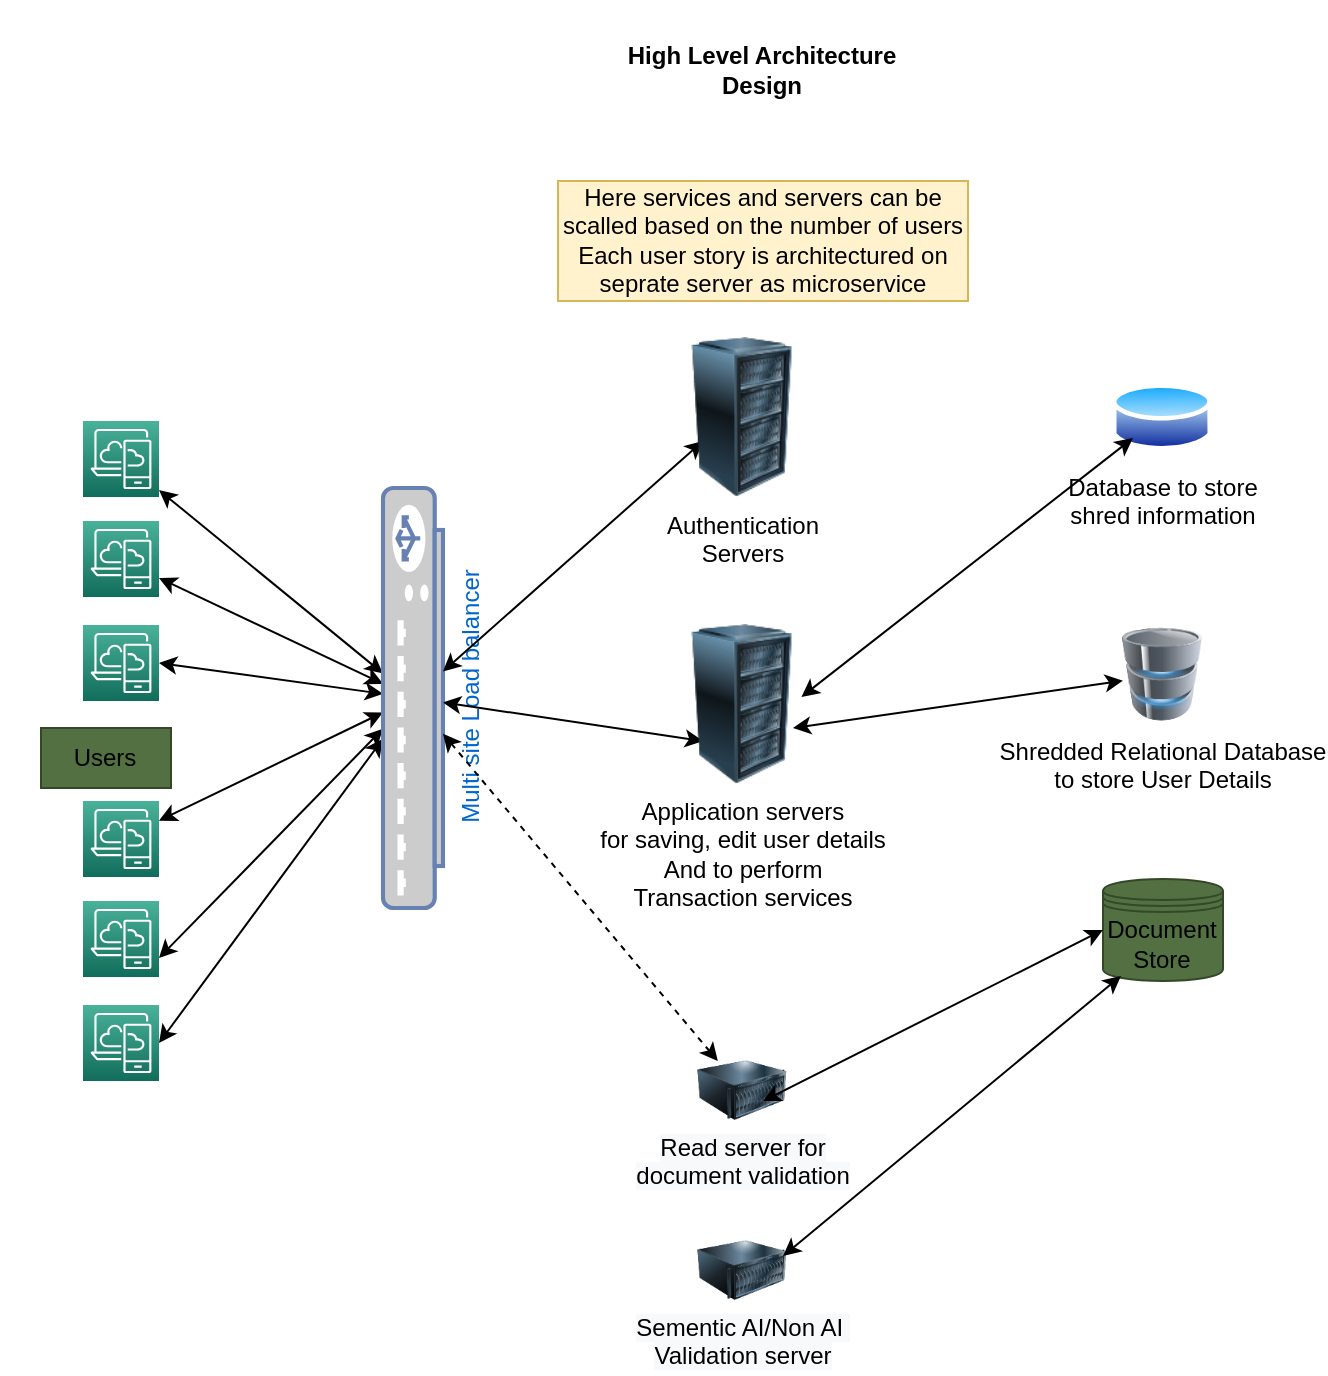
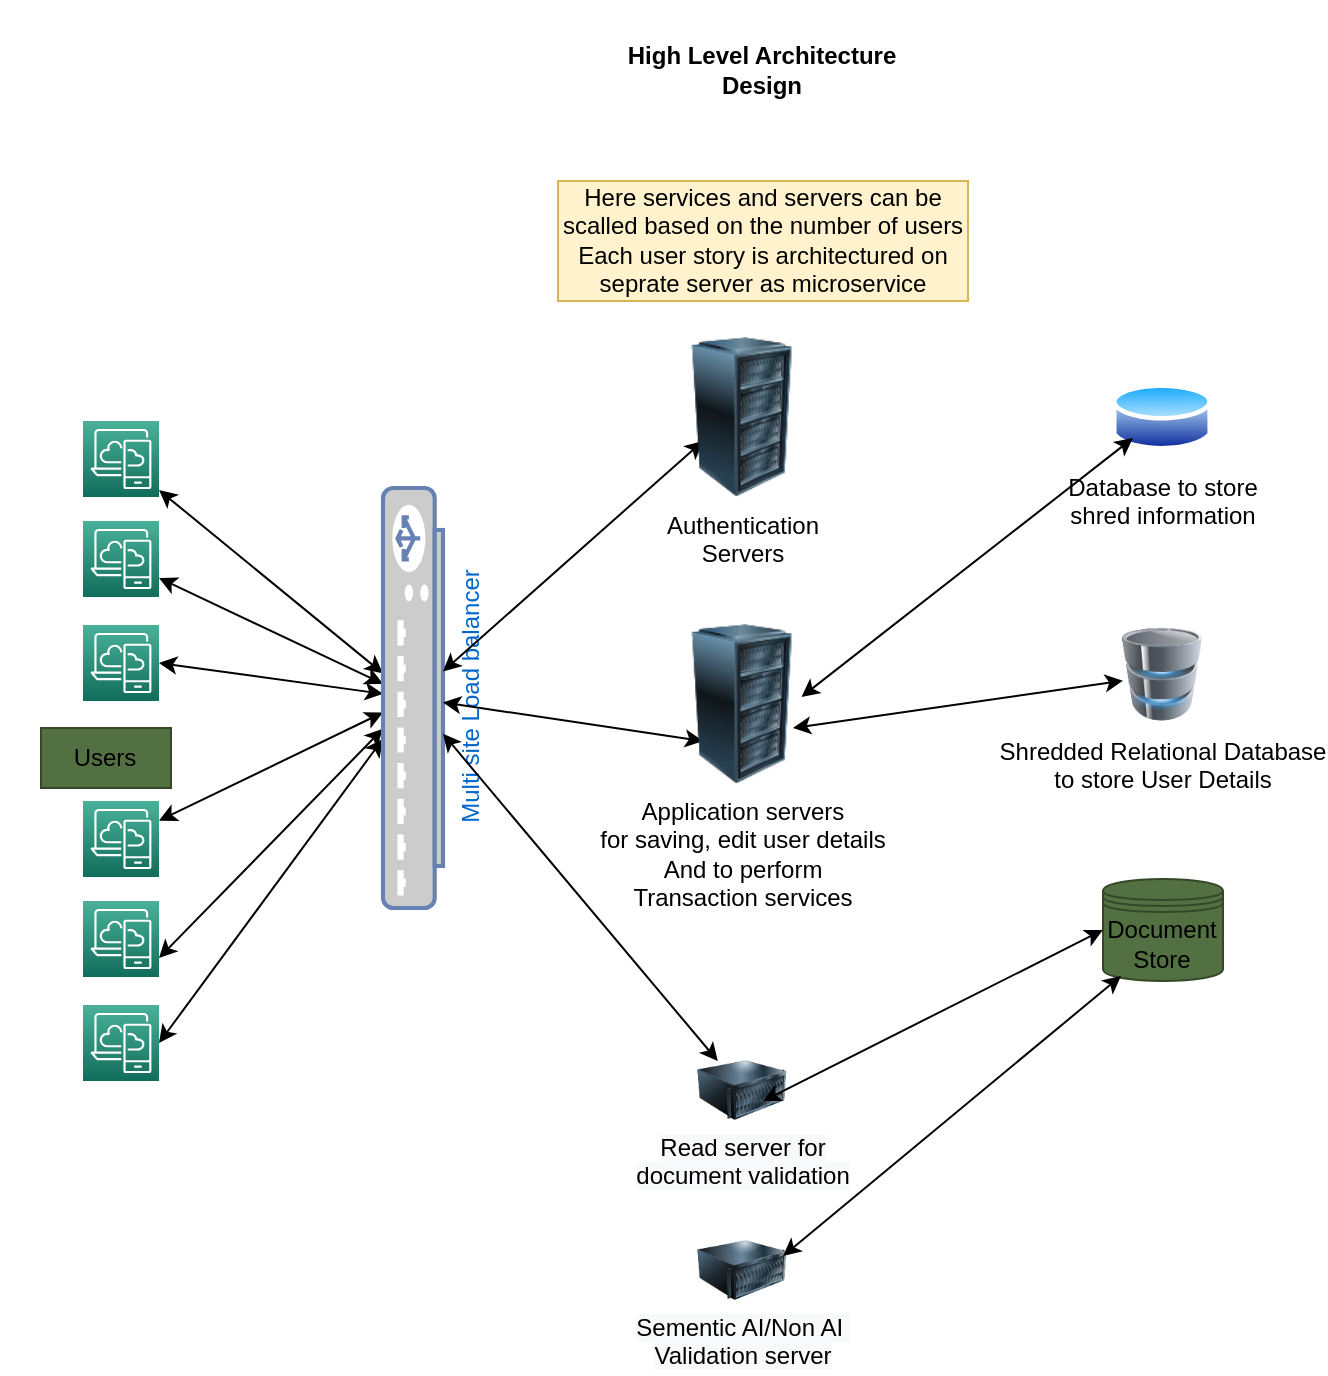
edge "Multi site Load balancer" -- "Read server for document validation": style dashed -> solid
